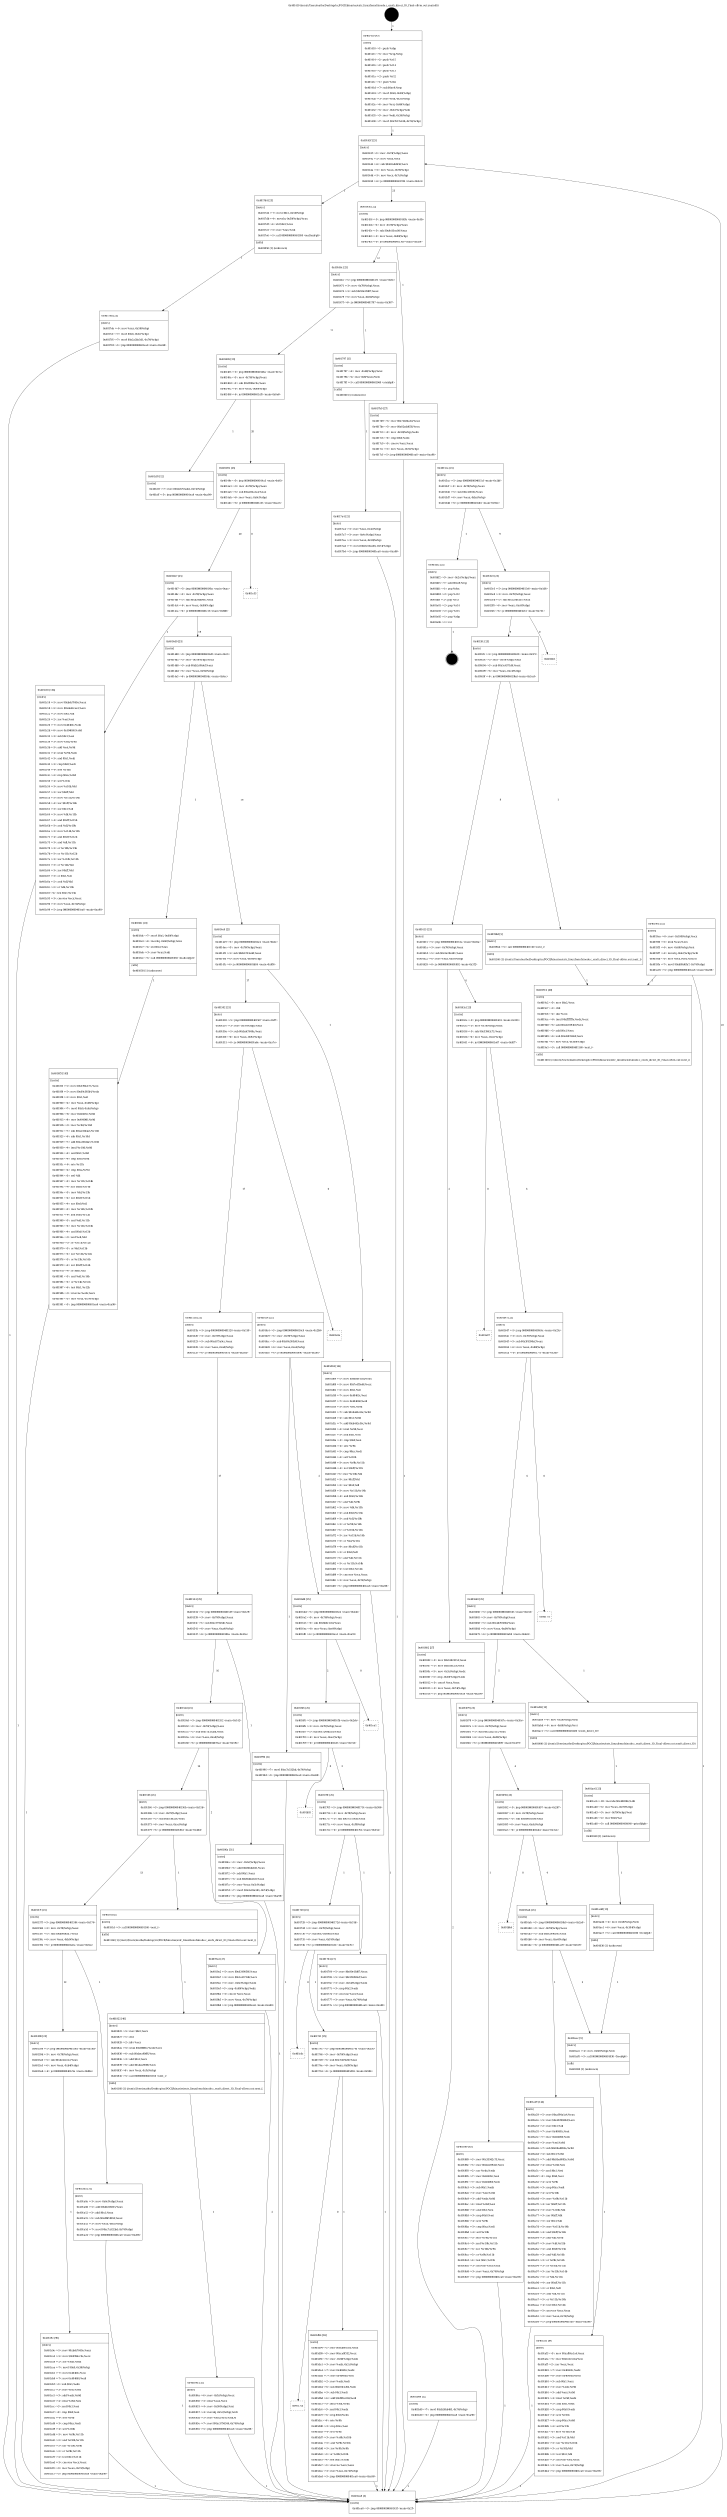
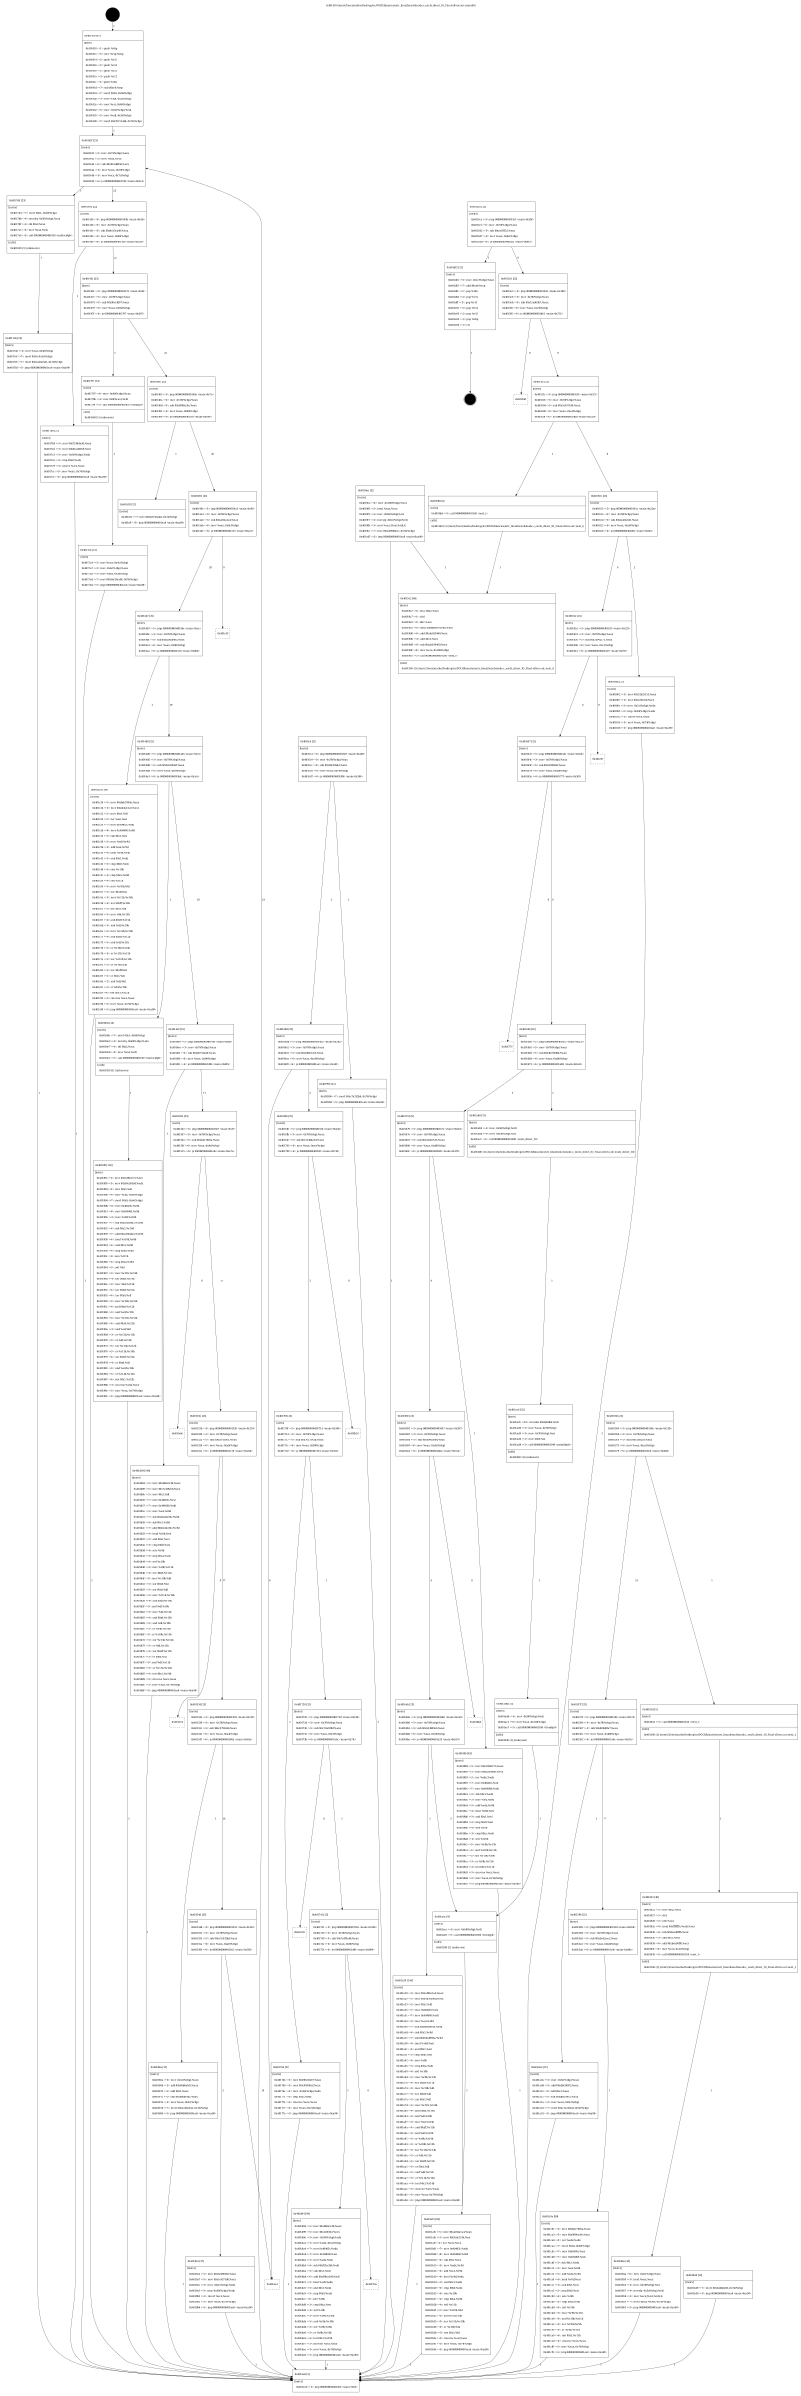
node "0x401e7d": added
edge "0x40154d [25]" -> "0x401566 [25]": now "0x40154d [25]" -> "0x401ea1"
